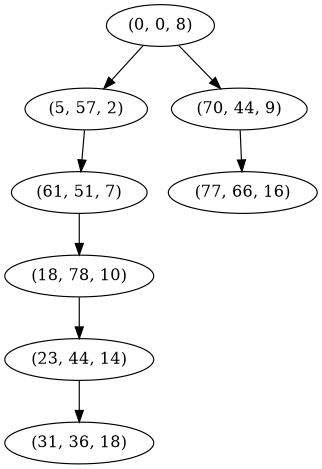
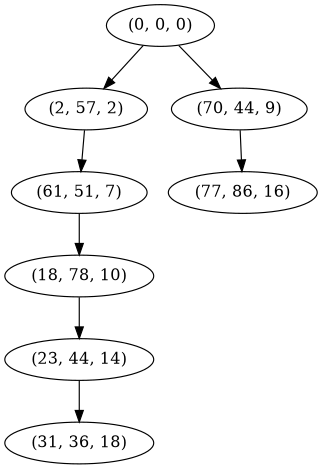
node "(0, 0, 8)": label "(0, 0, 8)" -> "(0, 0, 0)"
node "(5, 57, 2)": label "(5, 57, 2)" -> "(2, 57, 2)"
node "(77, 66, 16)": label "(77, 66, 16)" -> "(77, 86, 16)"
